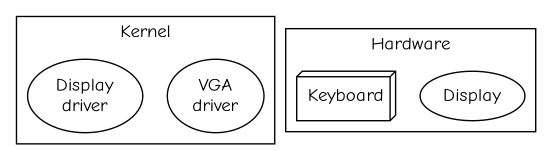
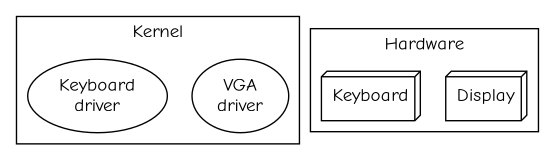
node "Display driver": label "Display driver" -> "Keyboard driver"
node "Display": shape ellipse -> box3d
